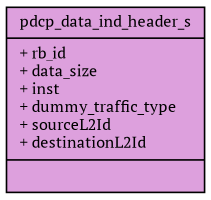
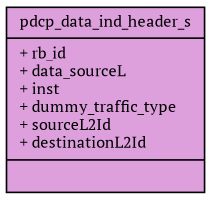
node "pdcp_data_ind_header_s": text "+ data_size" -> "+ data_sourceL"
